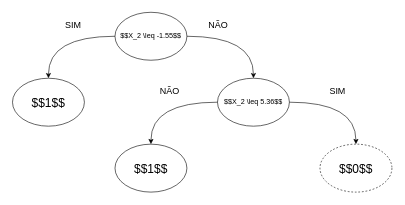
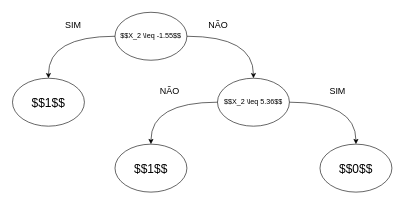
node "$$0$$": style dashed -> solid
